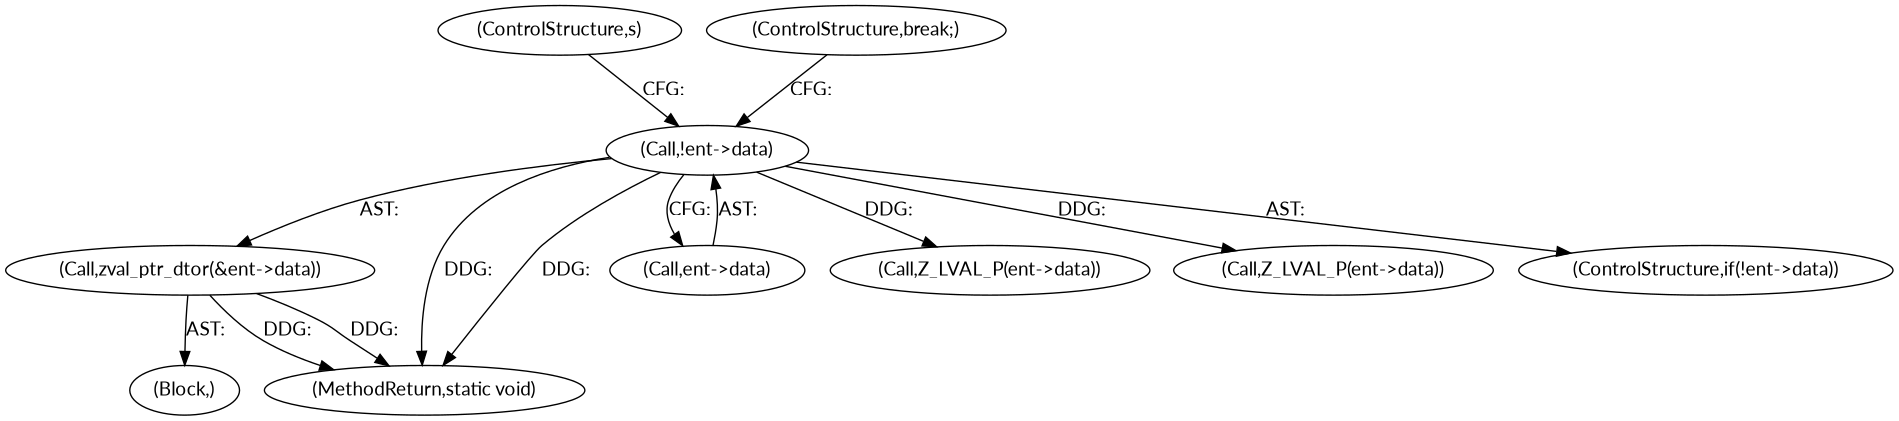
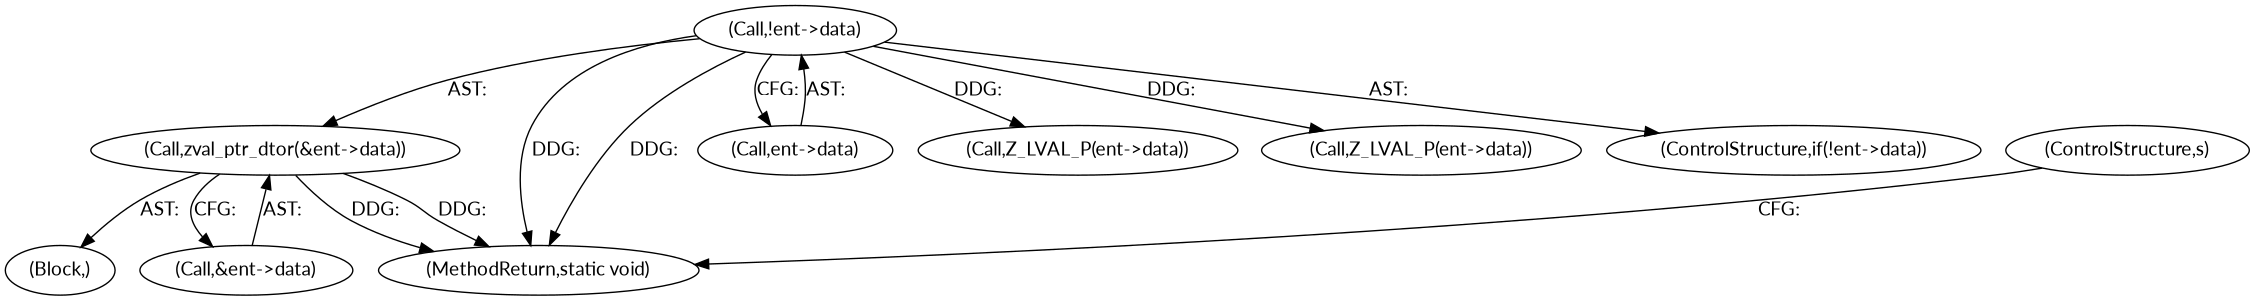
node "(ControlStructure,break;)": removed
edge "(ControlStructure,s)" -> "(Call,!ent->data)": now "(ControlStructure,s)" -> "(MethodReturn,static void)"
node "(Call,&ent->data)": added
